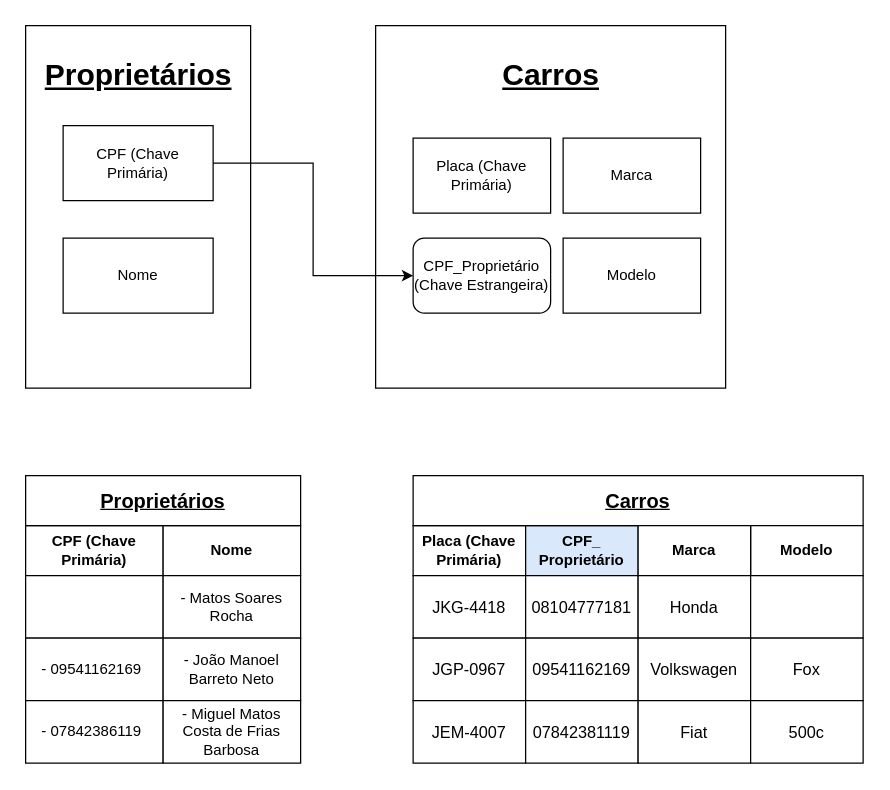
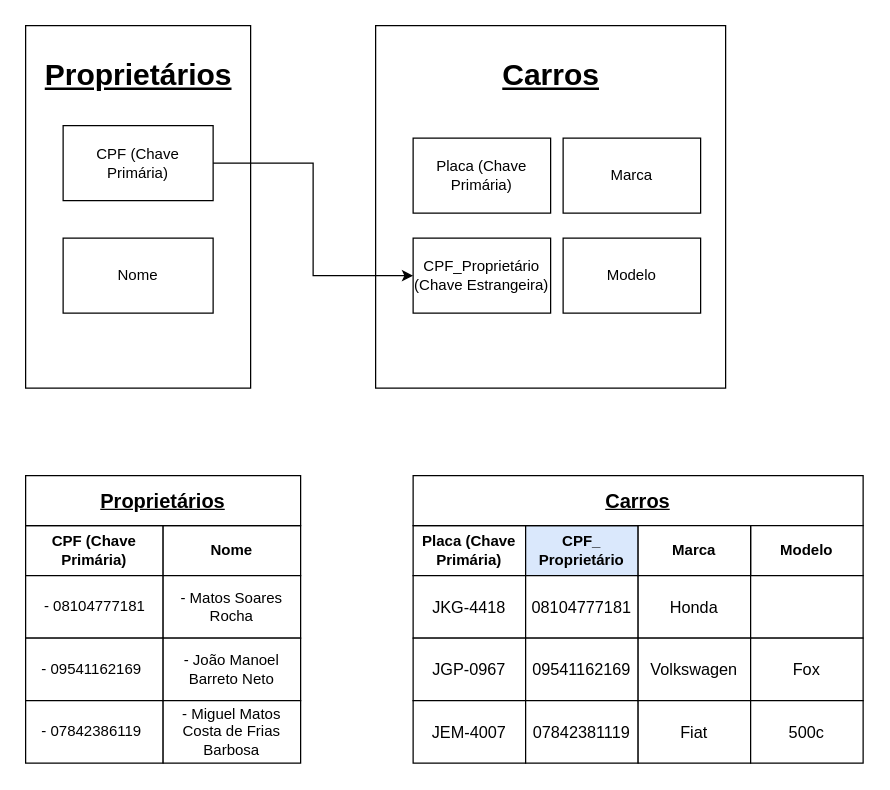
node "CPF_Proprietário (Chave Estrangeira)": shape rounded rectangle -> rectangle
node "- 08104777181": added
